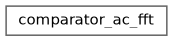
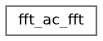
node "comparator_ac_fft": label "comparator_ac_fft" -> "fft_ac_fft"
